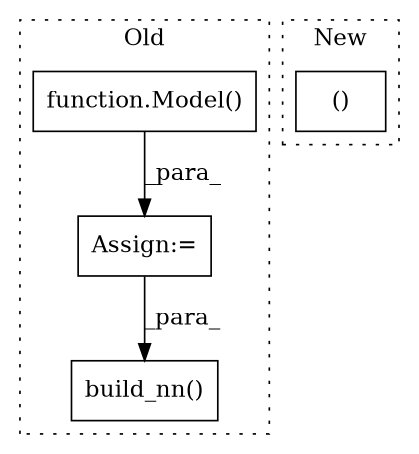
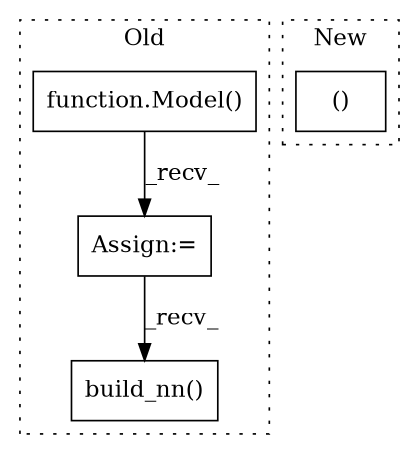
edge "function.Model()" -> "Assign:=": label "_para_" -> "_recv_"
edge "Assign:=" -> "build_nn()": label "_para_" -> "_recv_"
